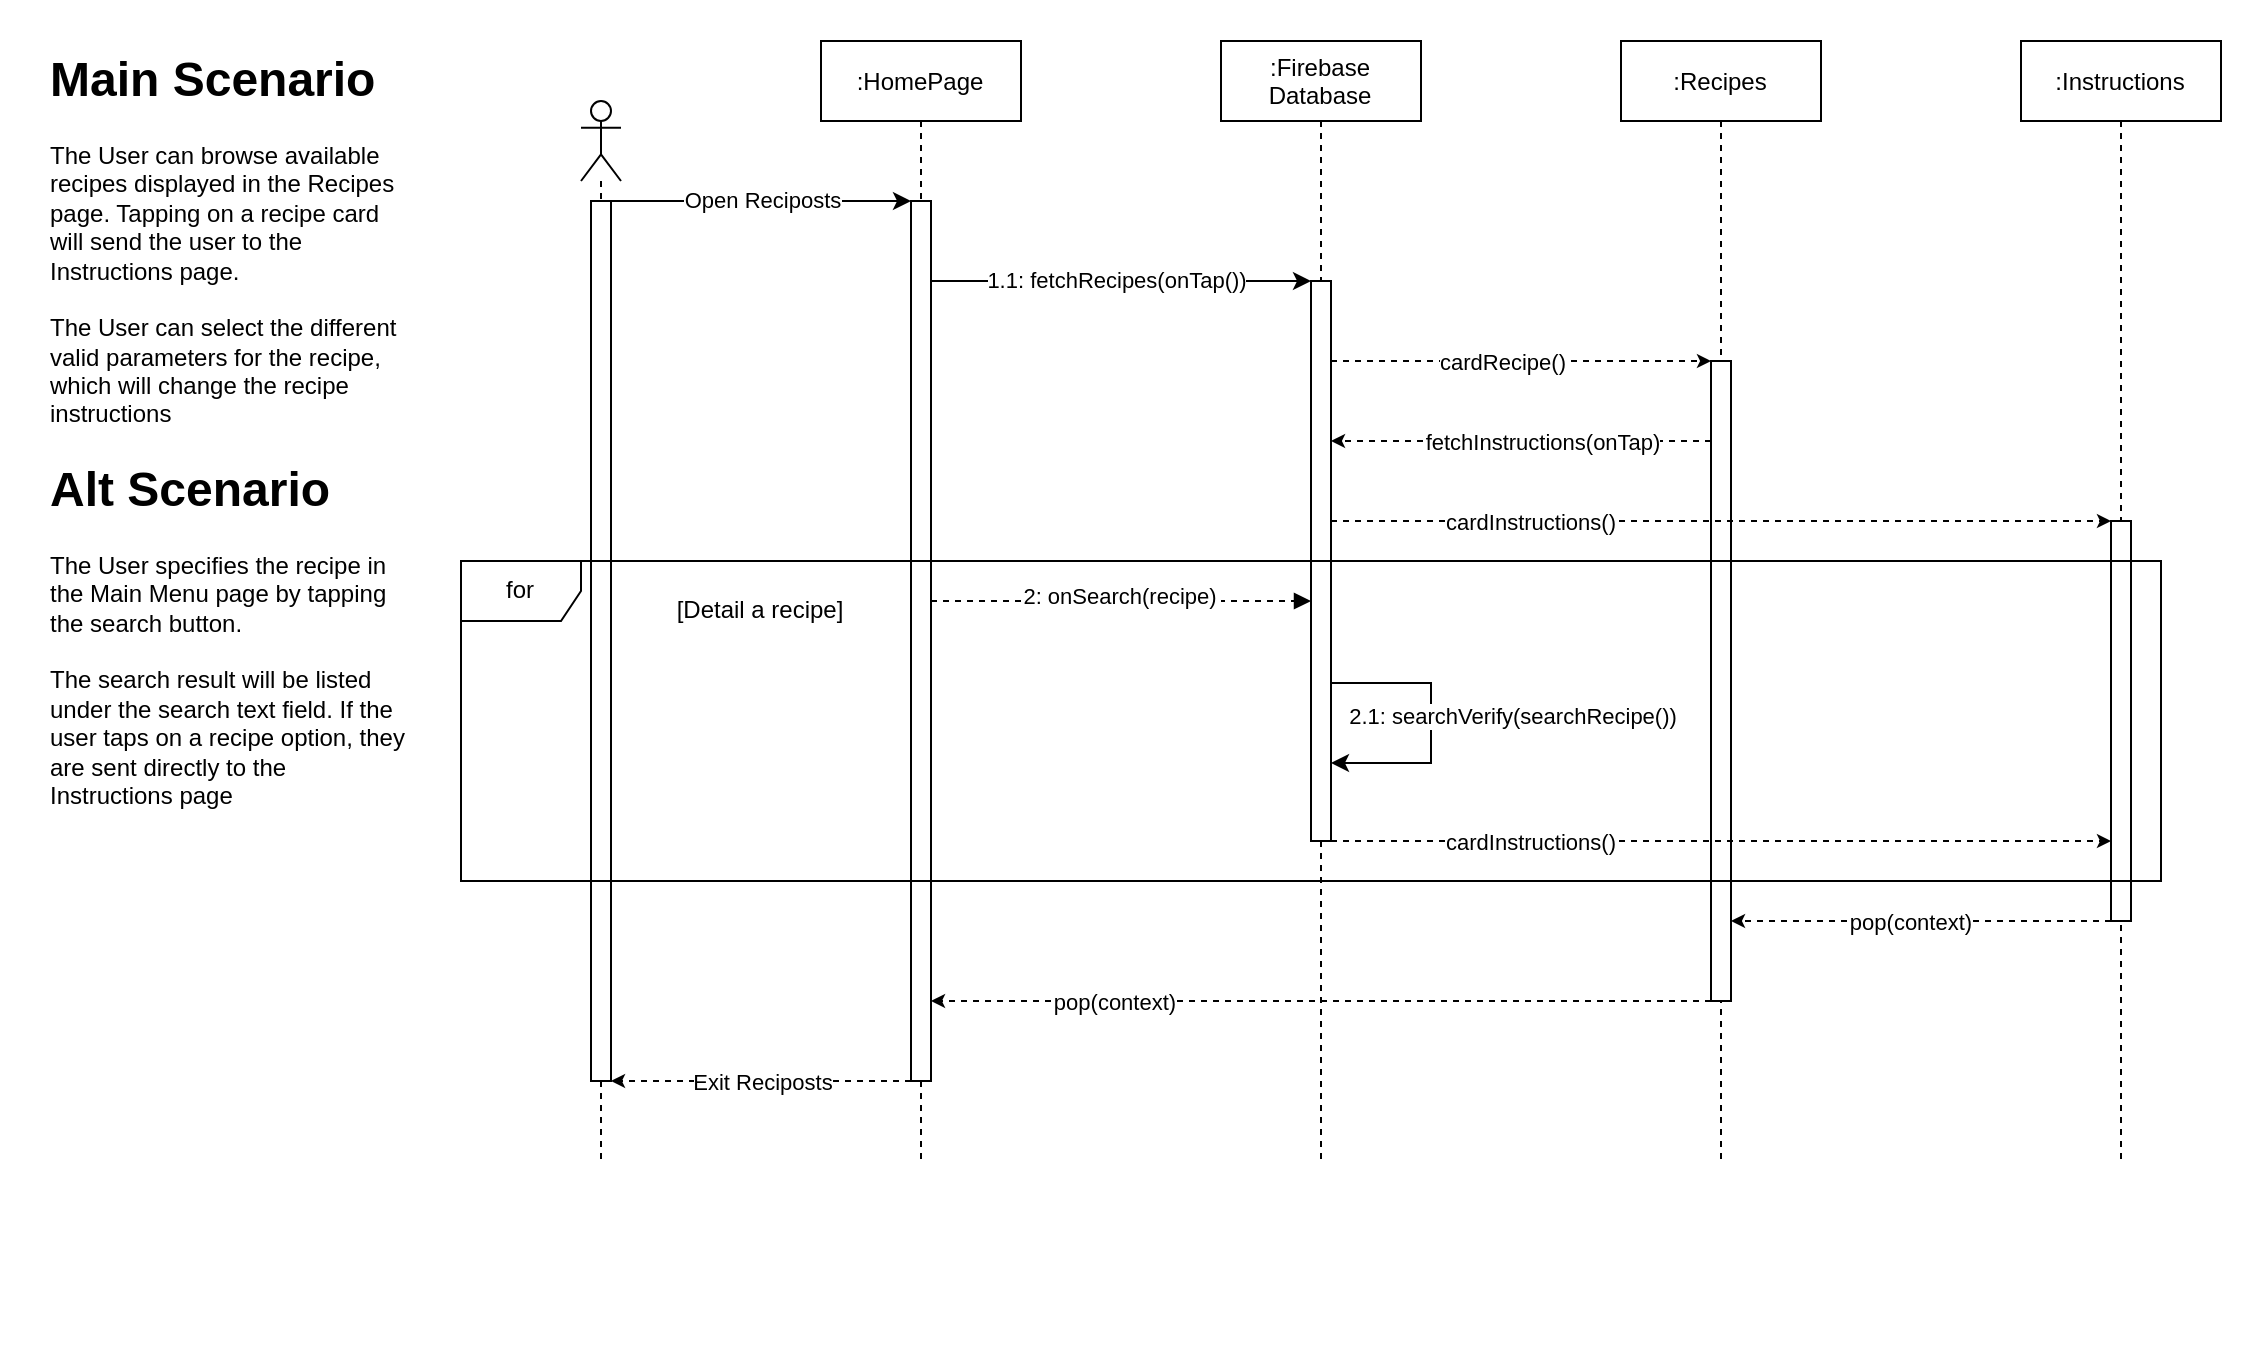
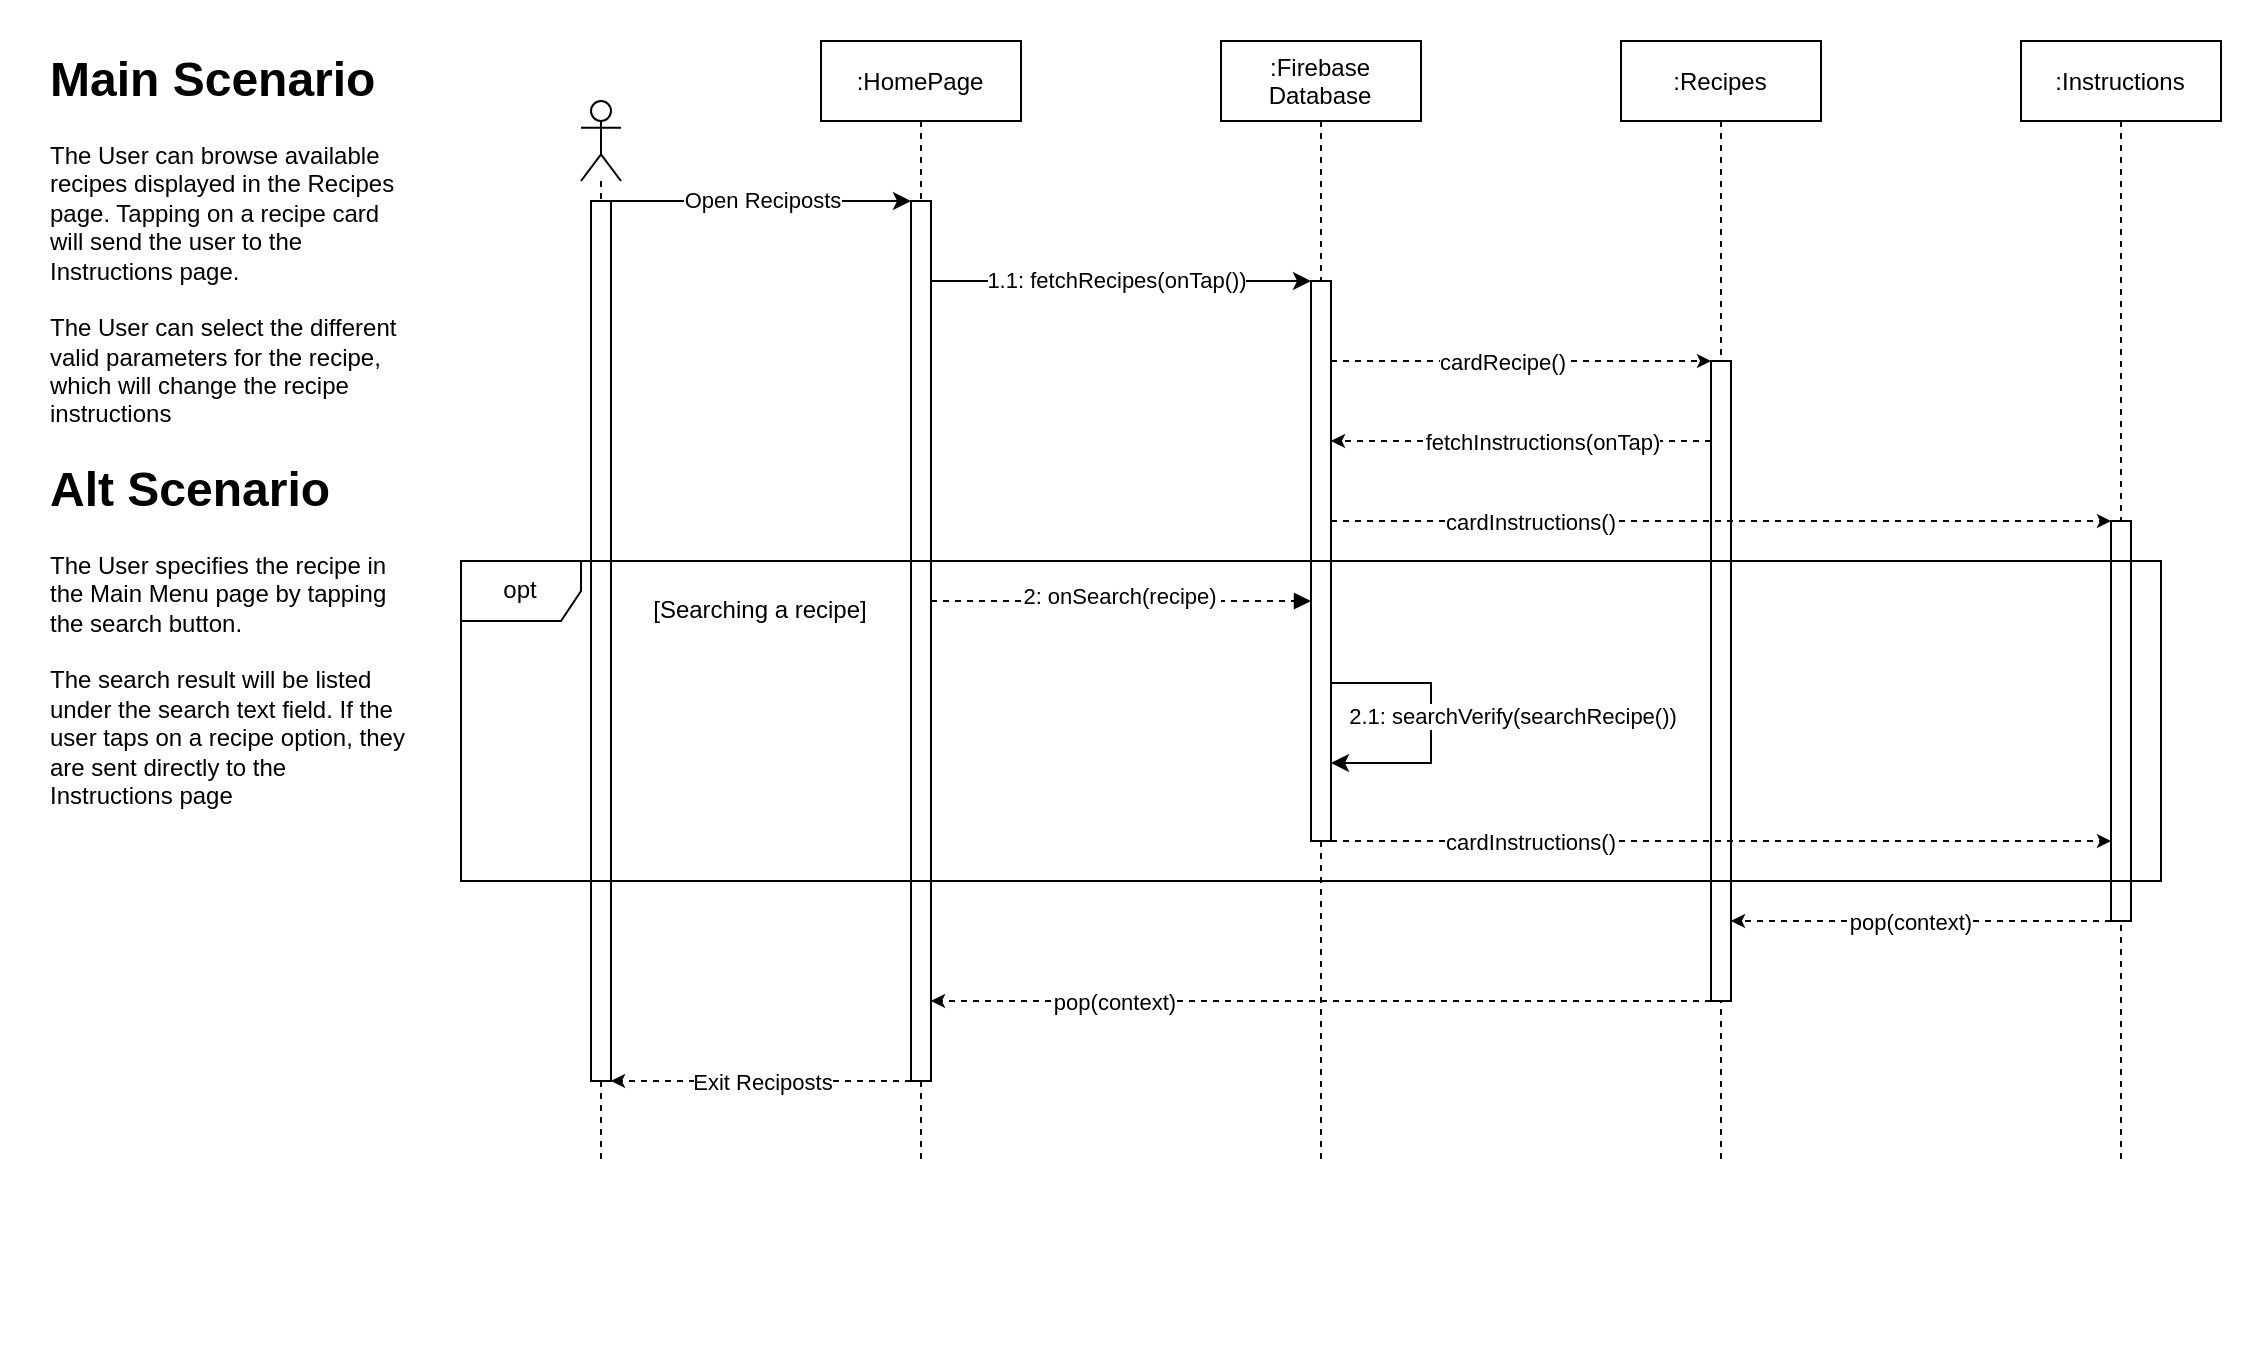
node "for": label "for" -> "opt"
node "[Detail a recipe]": label "[Detail a recipe]" -> "[Searching a recipe]"
